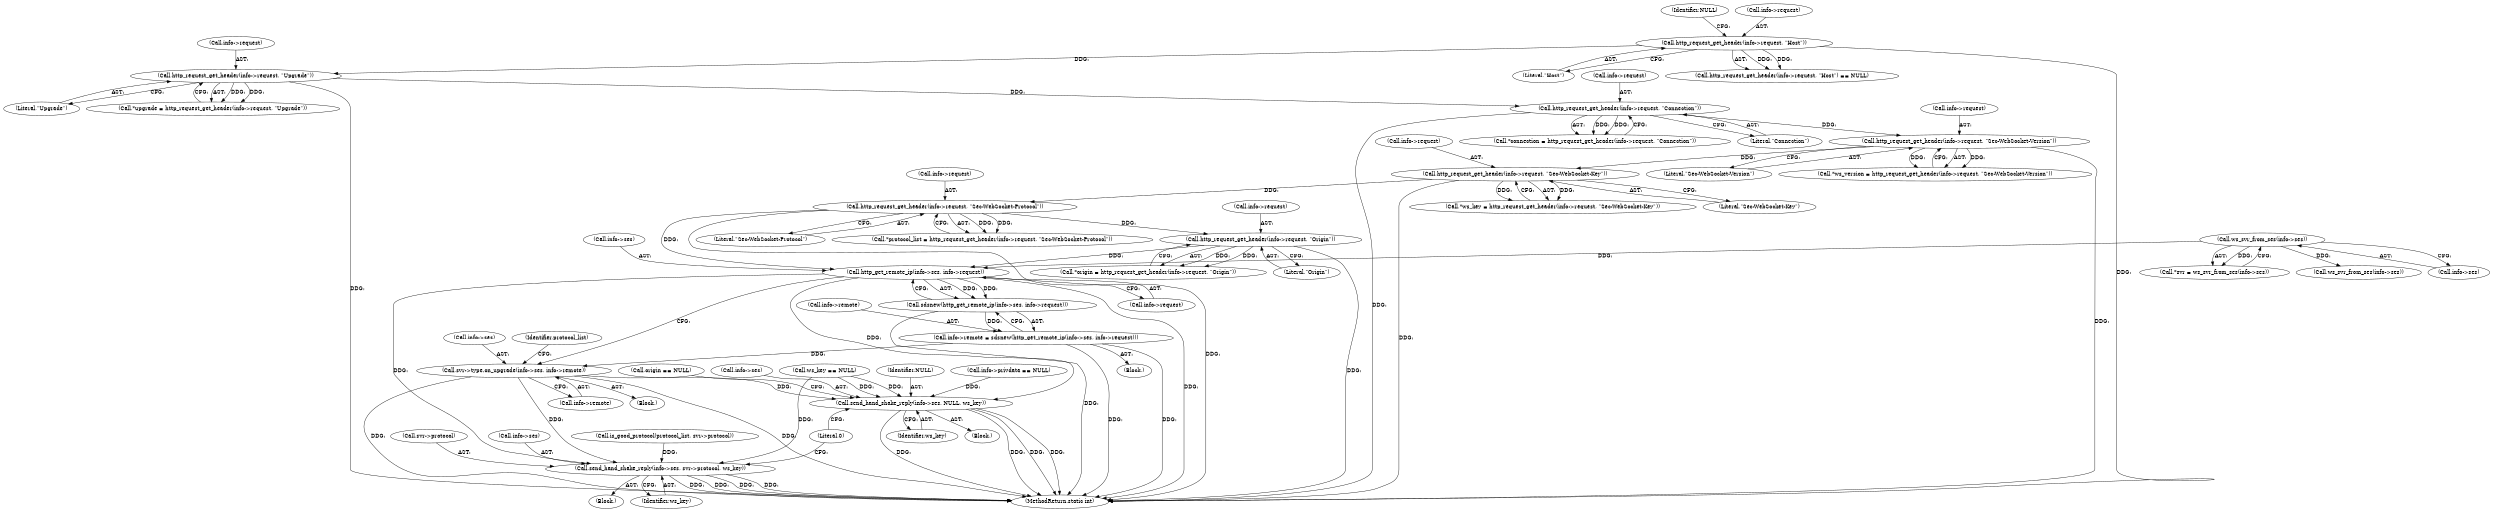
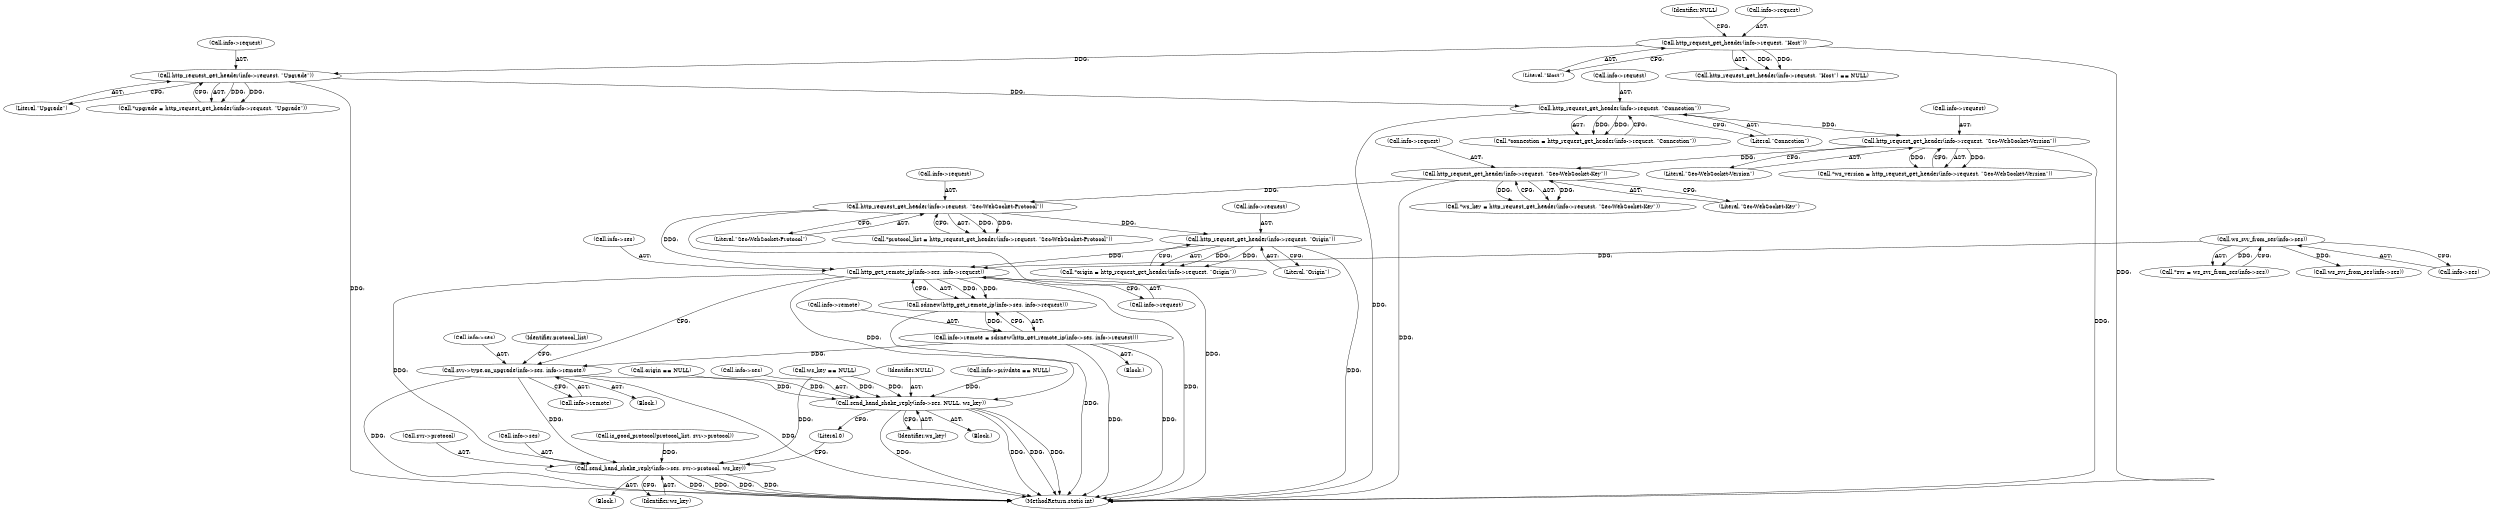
edge "(Call,origin == NULL)" -> "(Call,send_hand_shake_reply(info->ses, NULL, ws_key))": label "CFG: " -> "DDG: "
edge "(Literal,0)" -> "(Call,send_hand_shake_reply(info->ses, NULL, ws_key))": reversed
